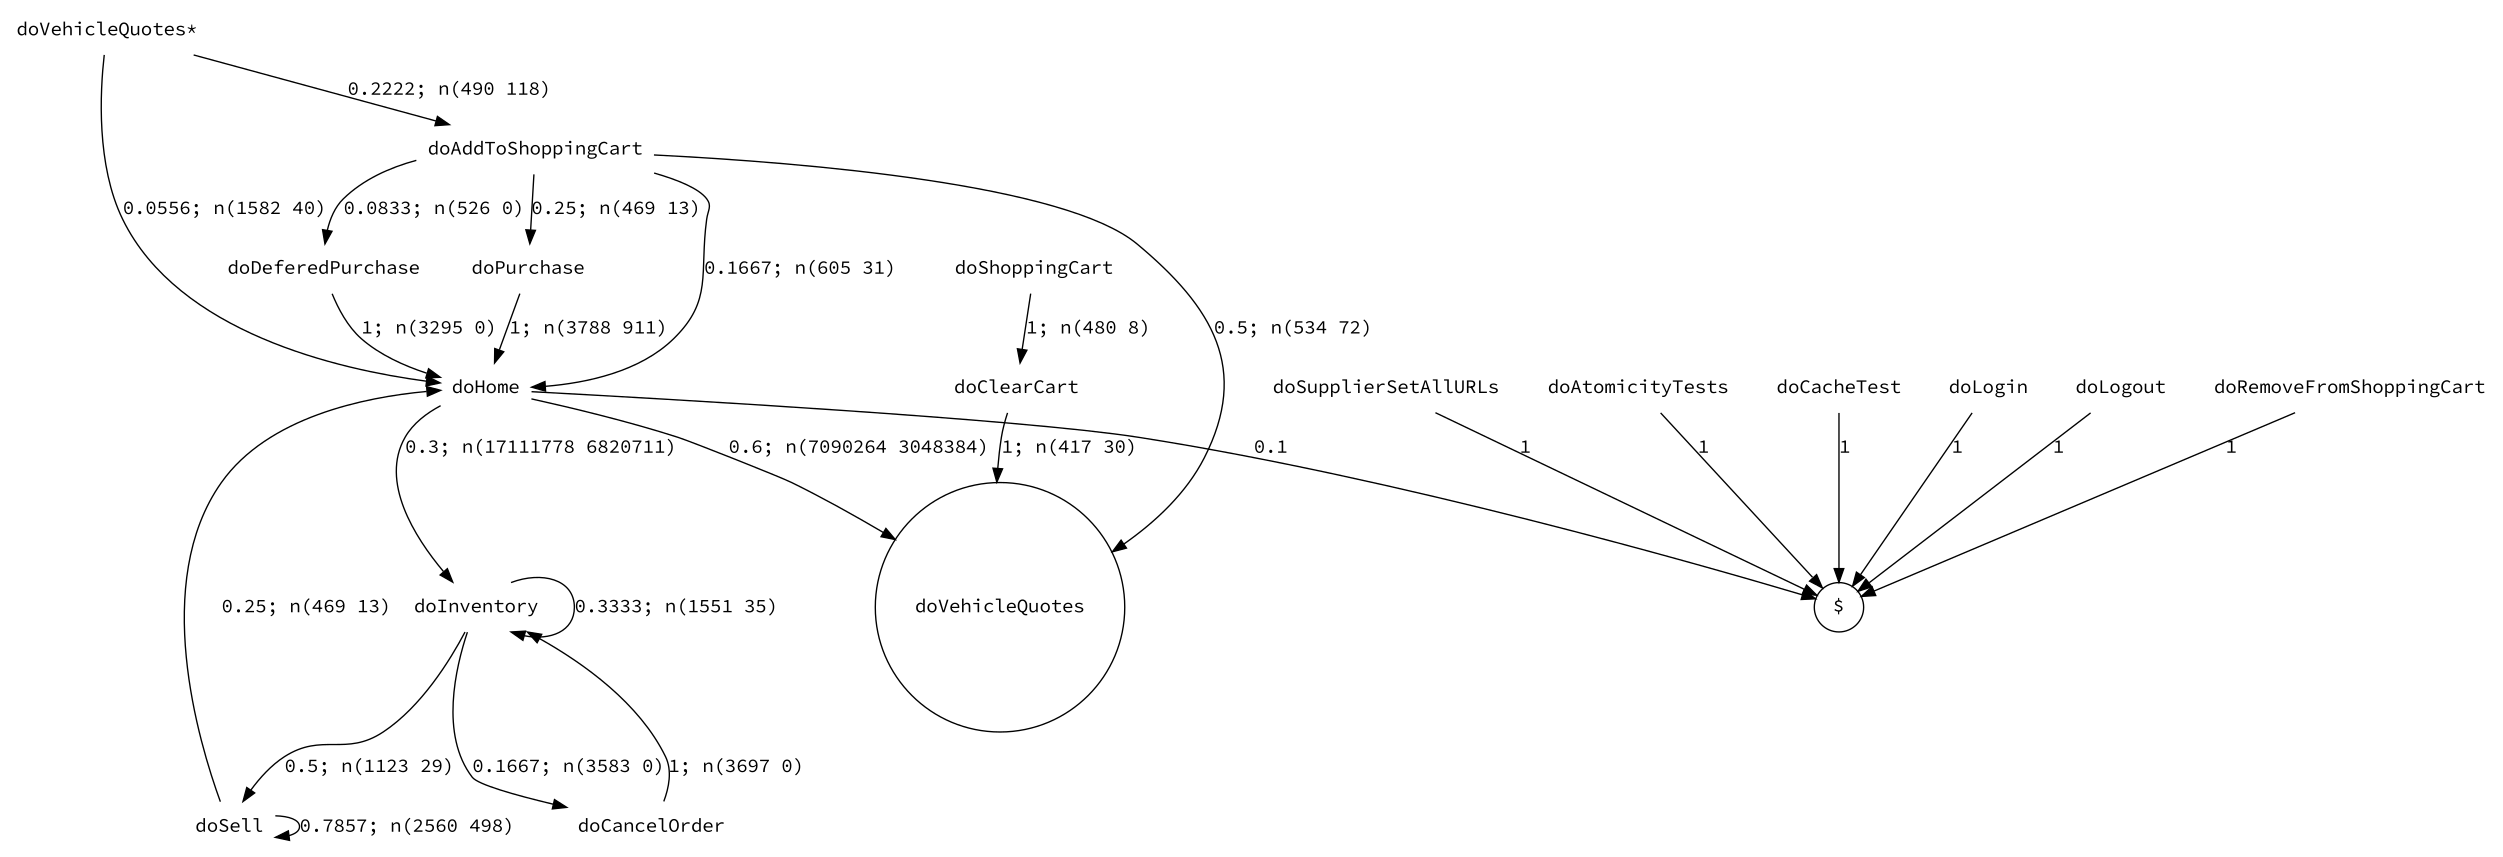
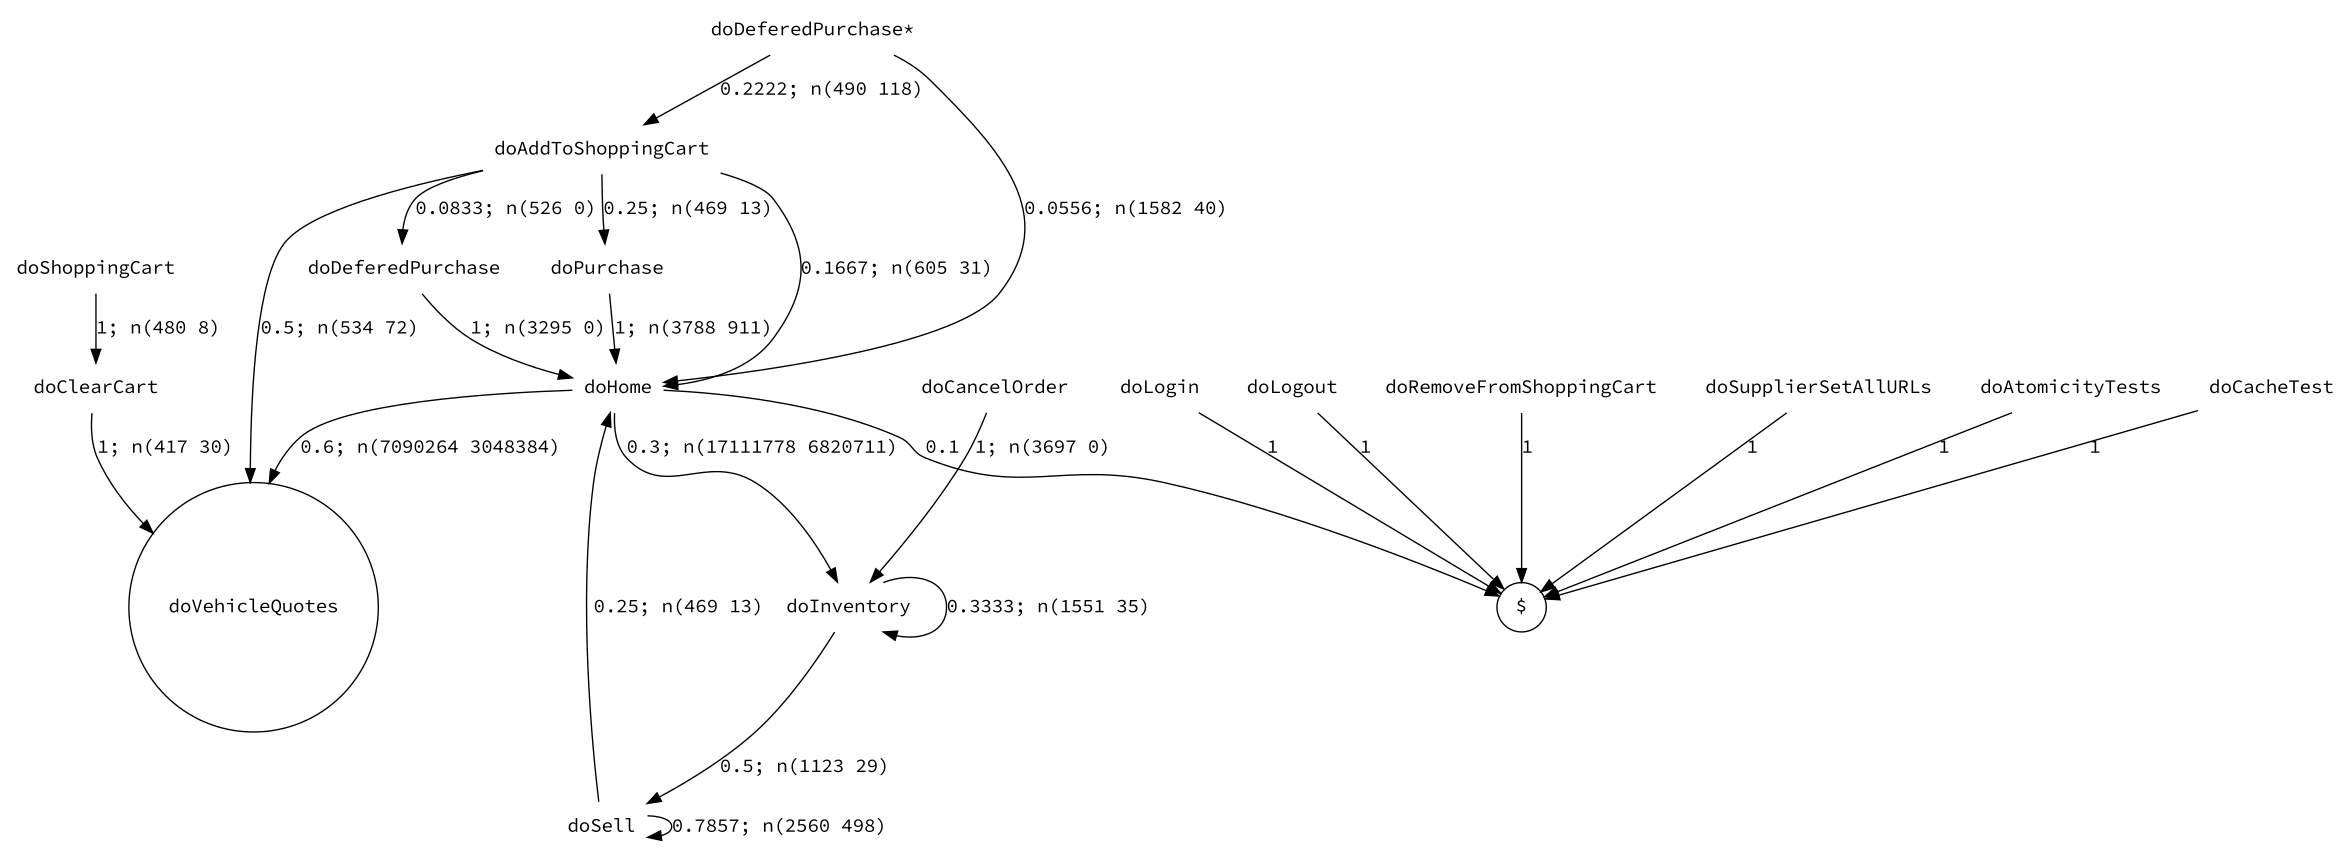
node "doVehicleQuotes*": label "doVehicleQuotes*" -> "doDeferedPurchase*"
edge "doInventory" -> "doCancelOrder": removed, label "0.1667; n(3583 0)"
